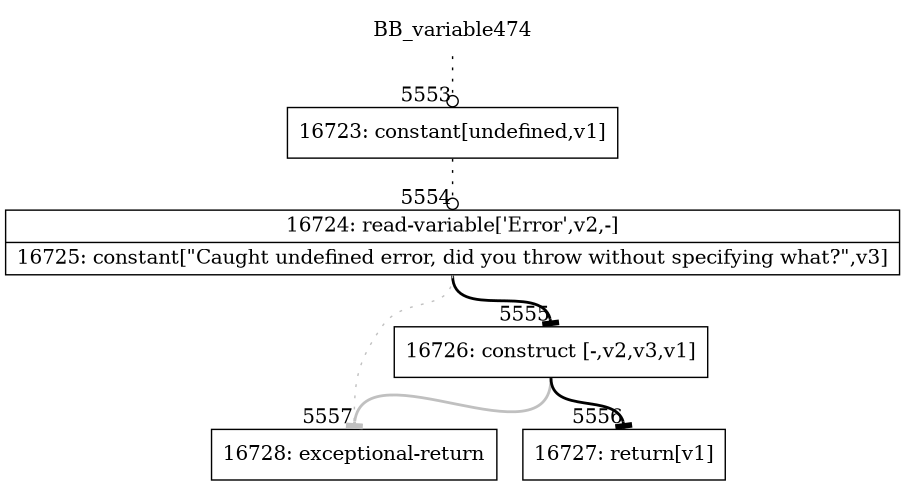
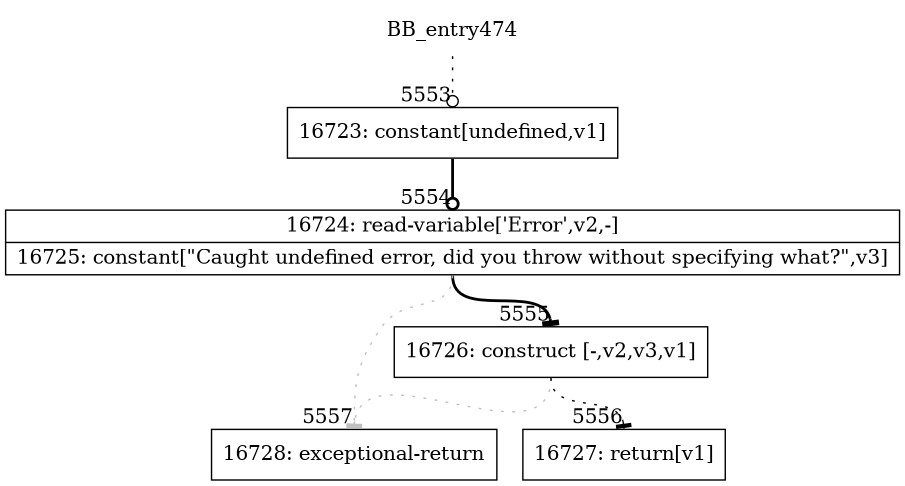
node "BB_variable474": label "BB_variable474" -> "BB_entry474"
edge "16723: constant[undefined,v1]" -> "16724: read-variable['Error',v2,-]": style dotted -> bold
edge "16726: construct [-,v2,v3,v1]" -> "16727: return[v1]": style bold -> dotted
edge "16726: construct [-,v2,v3,v1]" -> "16728: exceptional-return": style bold -> dotted
